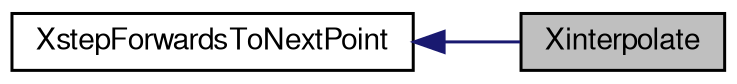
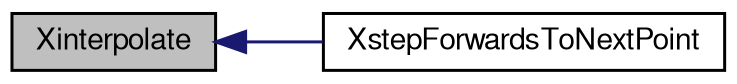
edge "Xinterpolate" -> "XstepForwardsToNextPoint": reversed
